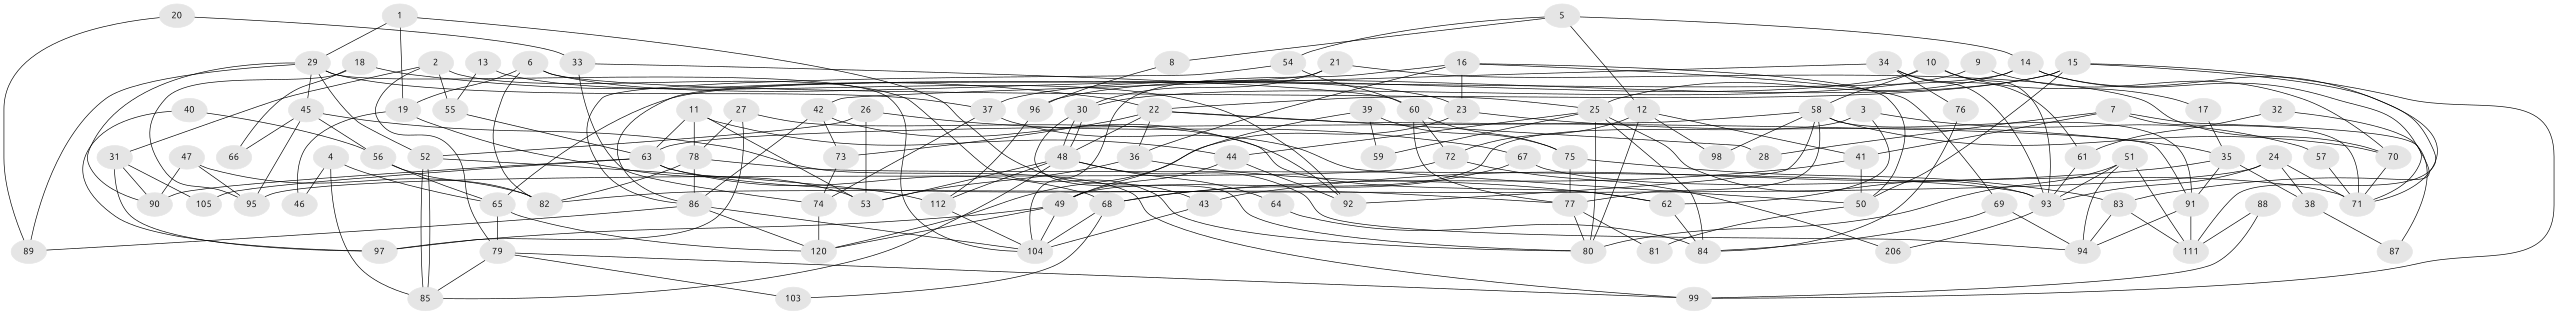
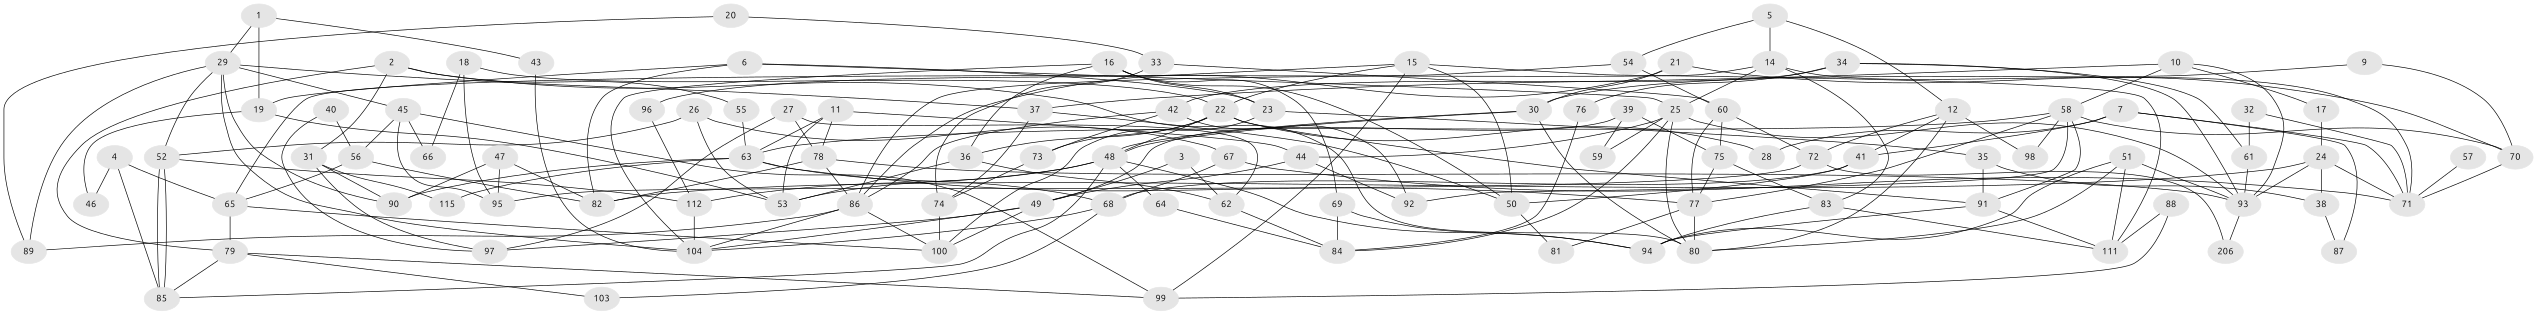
node "13": removed
node "8": removed
edge "3" -- "57": removed
edge "17" -- "35": now "17" -- "24"
edge "35" -- "43": removed
node "105": label "105" -> "115"
node "120": label "120" -> "100"
